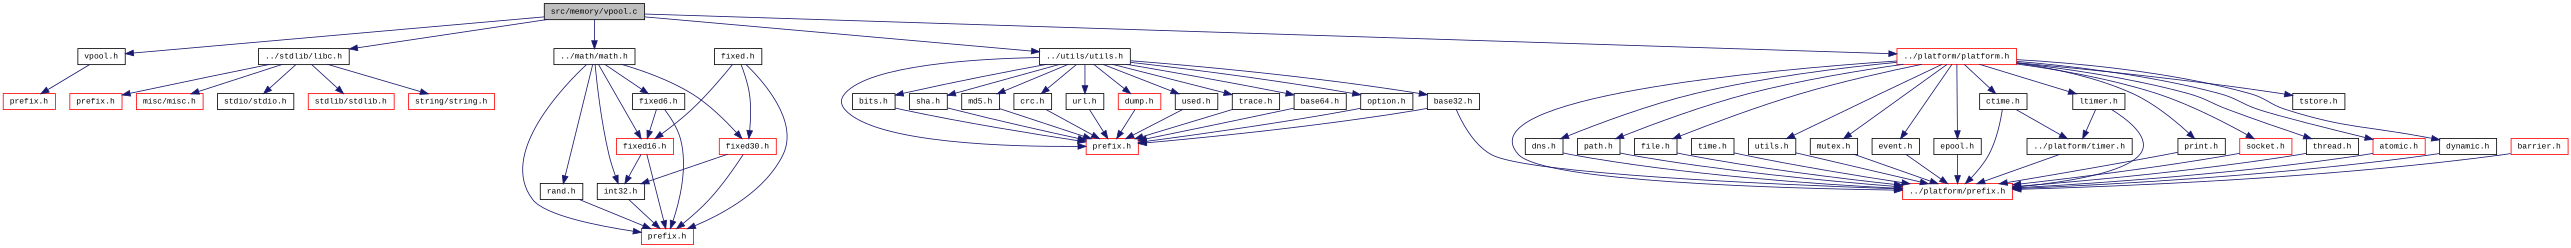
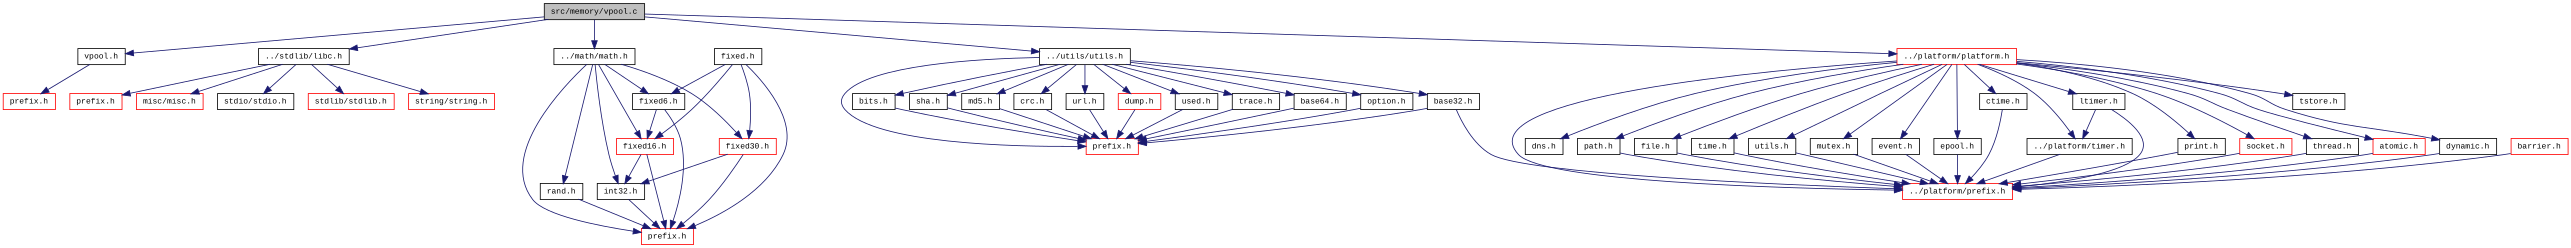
edge "fixed.h" -> "fixed6.h": added
edge "../platform/platform.h" -> "time.h": added
edge "ctime.h" -> "../platform/timer.h": now "../platform/platform.h" -> "../platform/timer.h"
edge "dns.h" -> "../platform/prefix.h": removed
